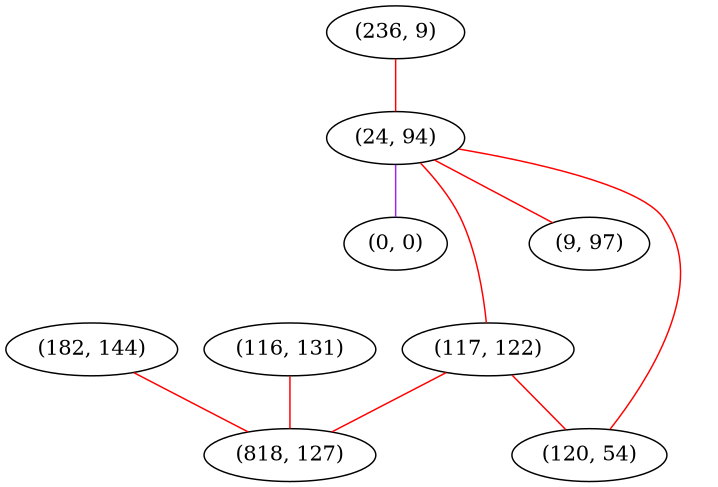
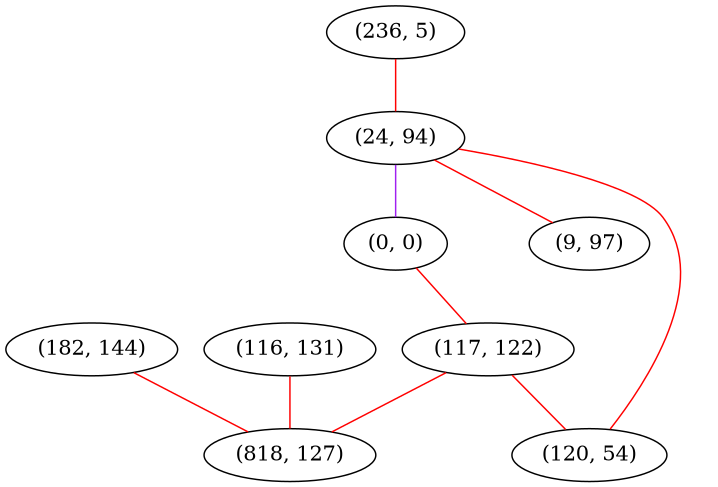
node "(236, 9)": label "(236, 9)" -> "(236, 5)"
edge "(24, 94)" -- "(117, 122)": now "(0, 0)" -- "(117, 122)"
